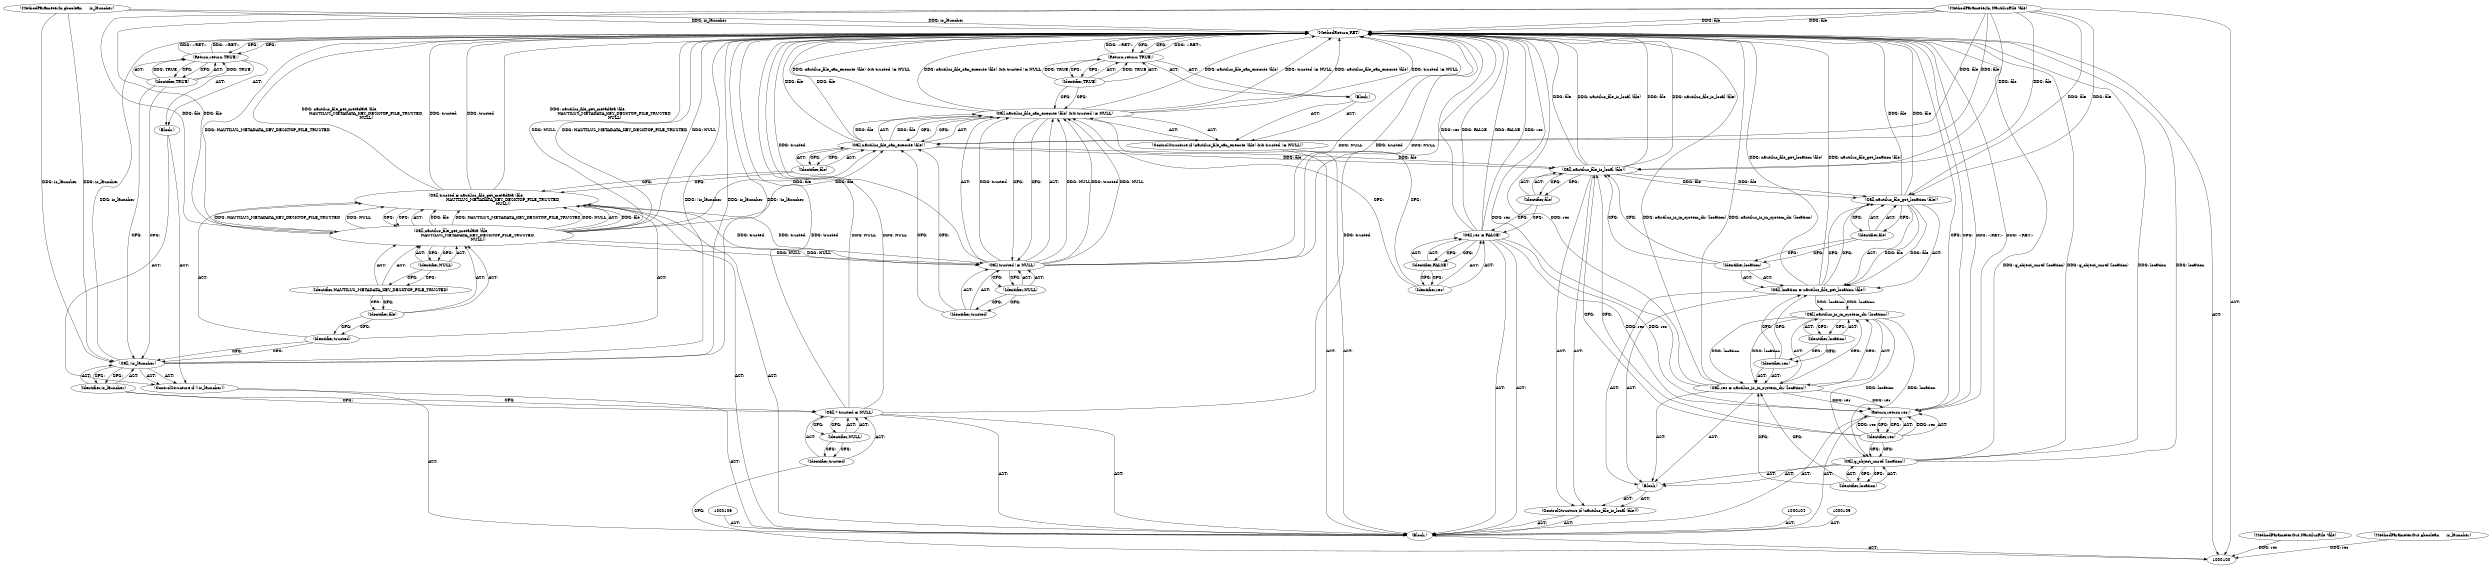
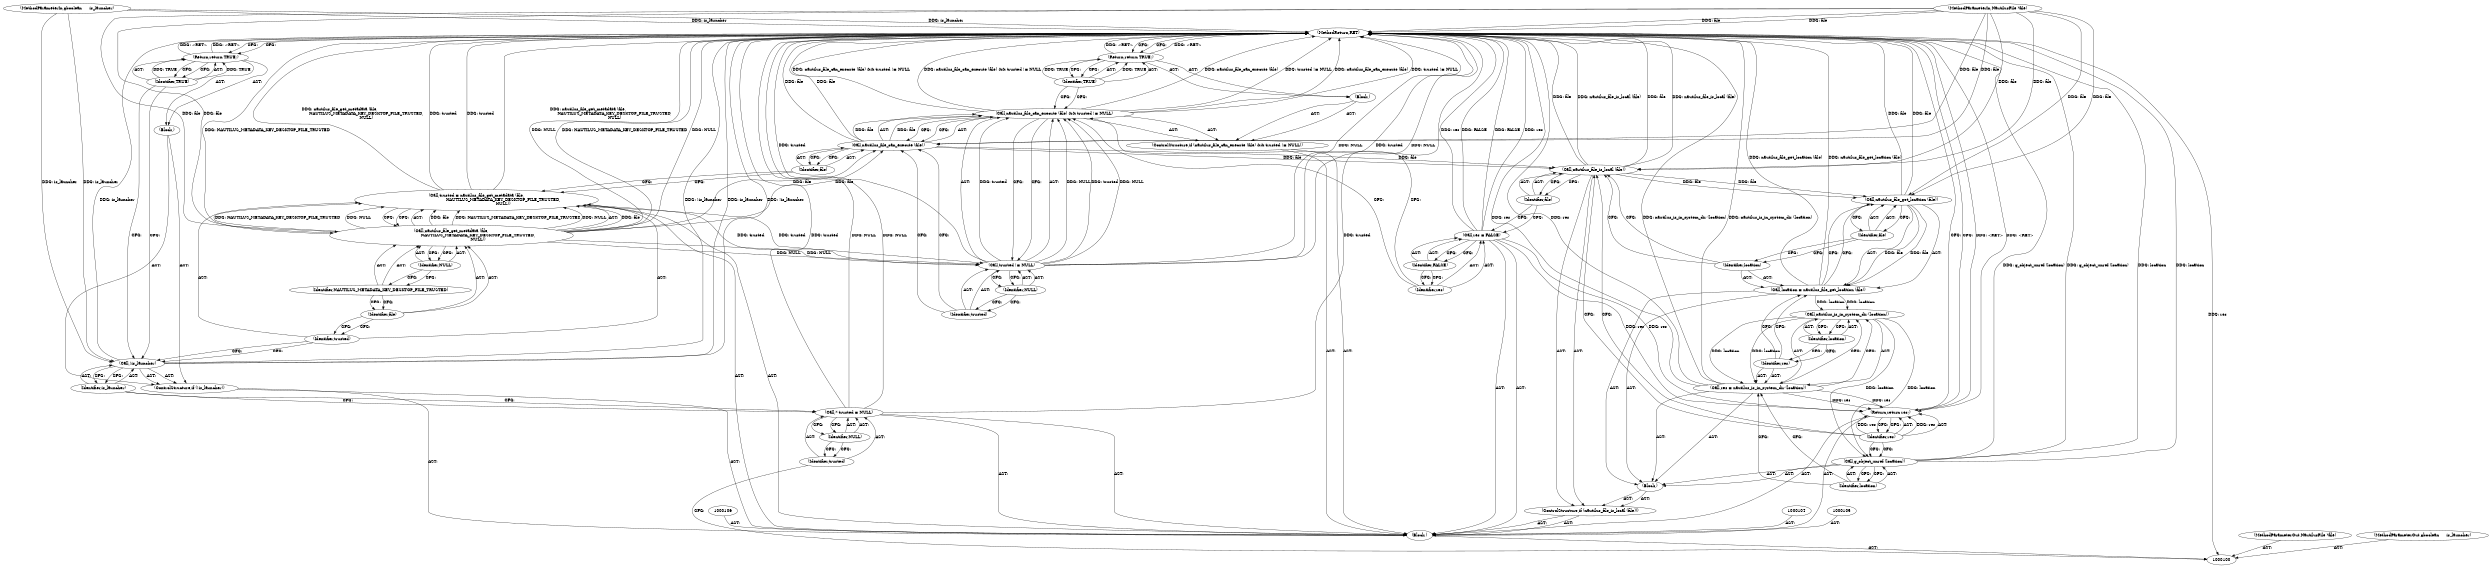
edge "(MethodParameterIn,NautilusFile *file)" -> "1000100": removed, label "AST:"
edge "(MethodReturn,RET)" -> "1000100": label "AST: " -> "DDG: res"
edge "(MethodParameterOut,NautilusFile *file)" -> "1000100": label "DDG: res" -> "AST: "
edge "(MethodParameterOut,gboolean      is_launcher)" -> "1000100": label "DDG: res" -> "AST: "
